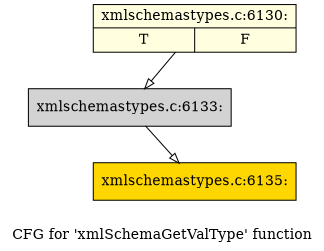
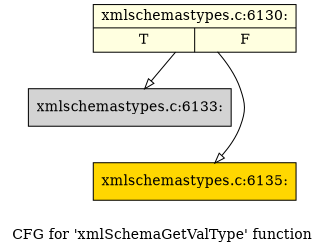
edge "xmlschemastypes.c:6133:" -> "xmlschemastypes.c:6135:": now "xmlschemastypes.c:6130:" -> "xmlschemastypes.c:6135:"
